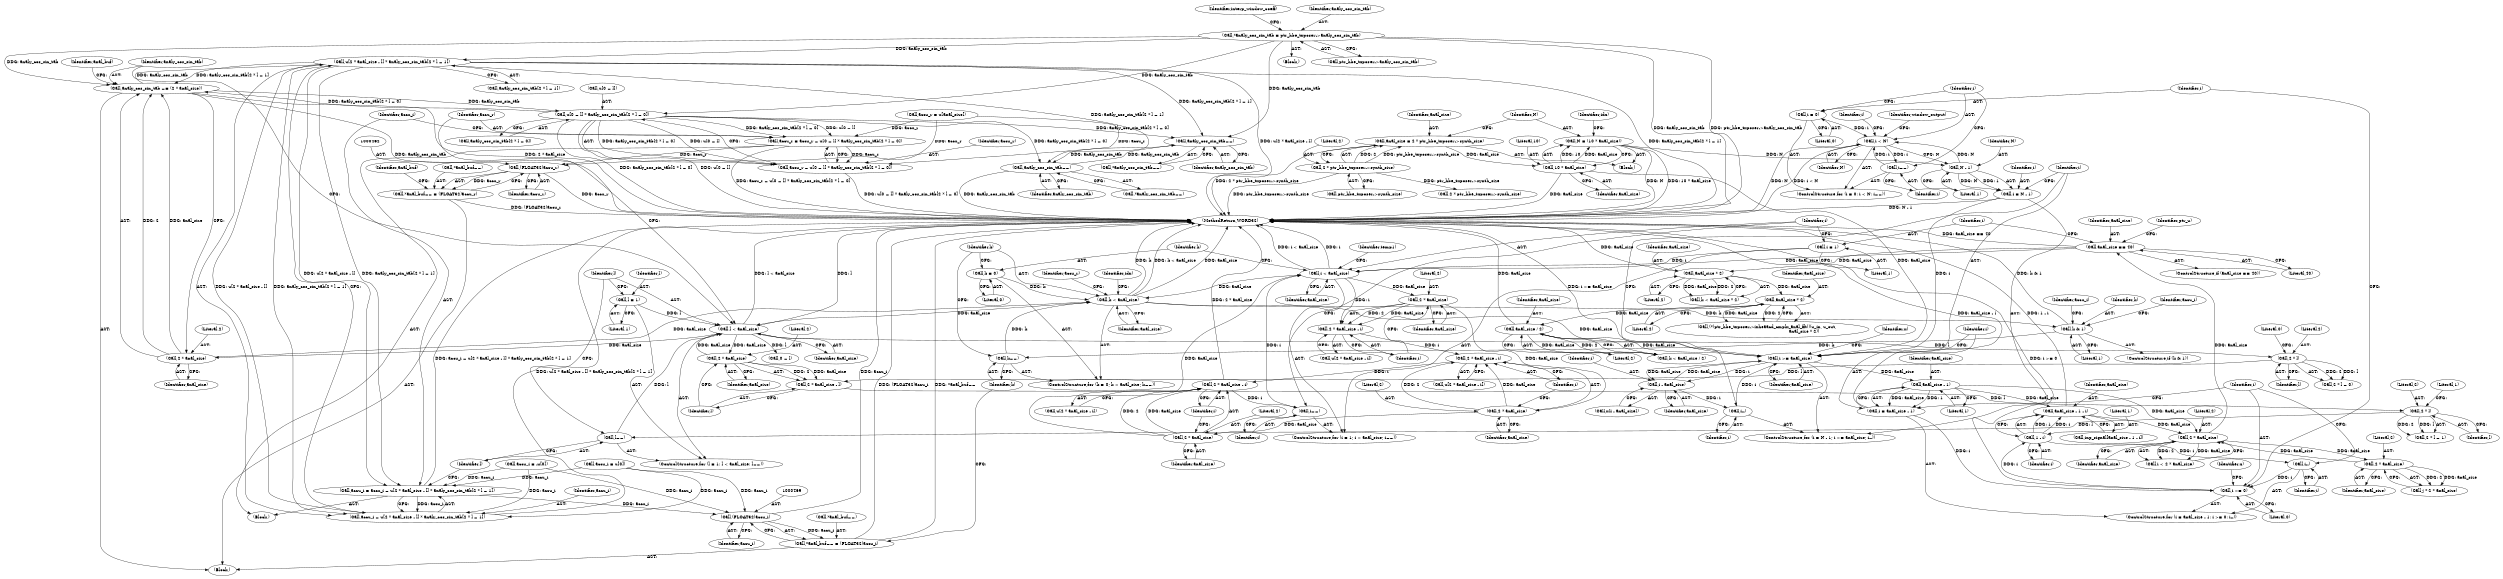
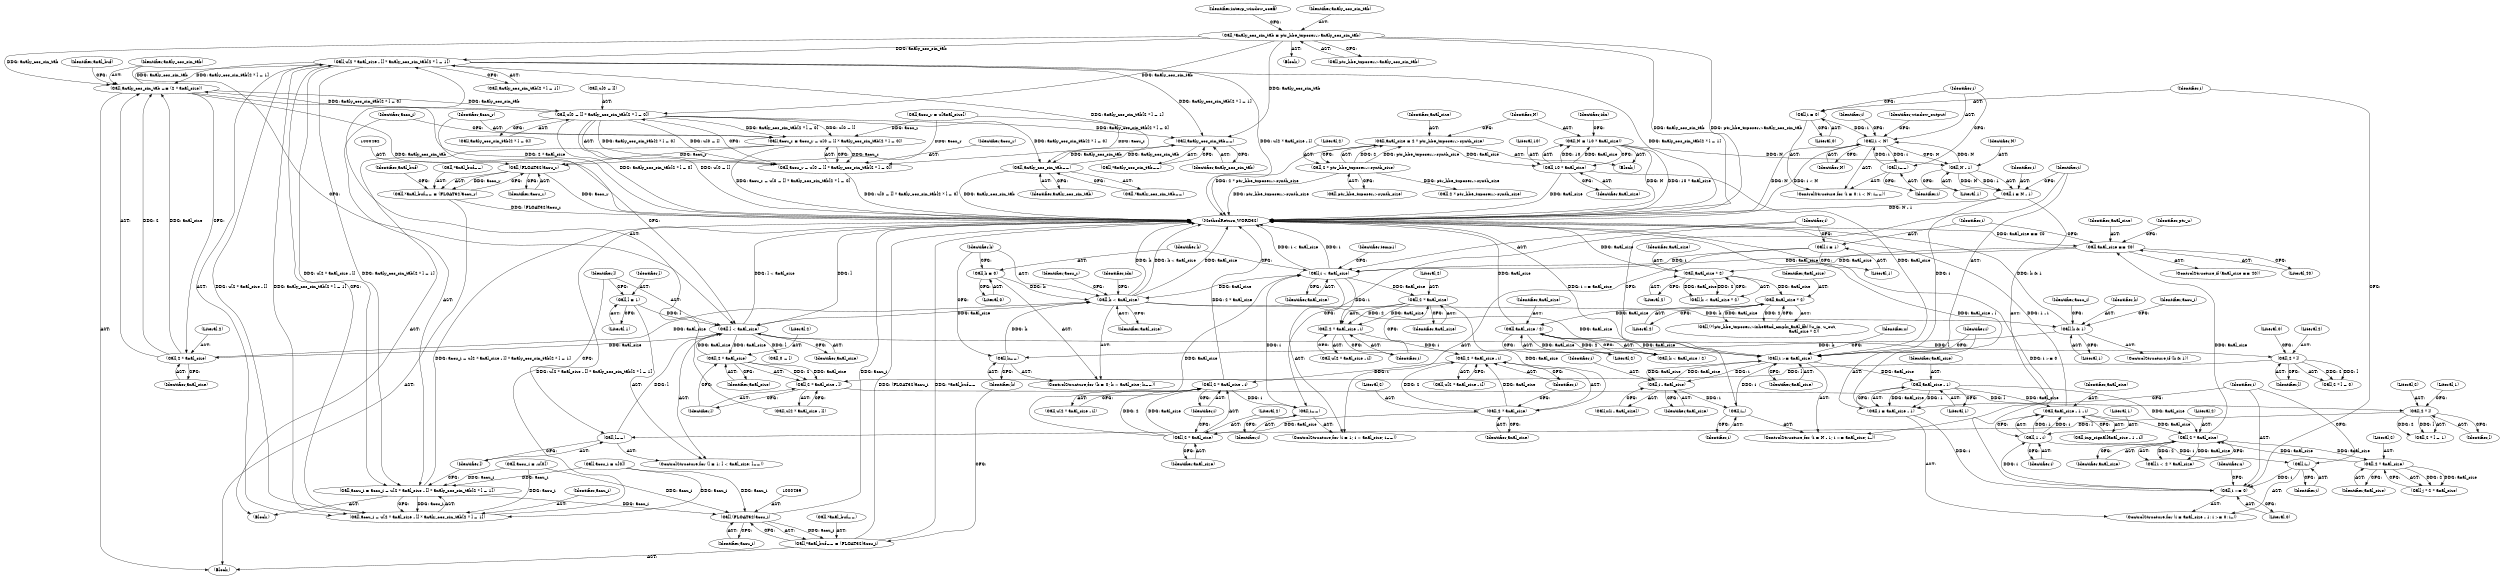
edge "(Call,anal_size == 40)" -> "(MethodReturn,WORD32)": reversed
node "(Call,u[2 * anal_size - l])": added
